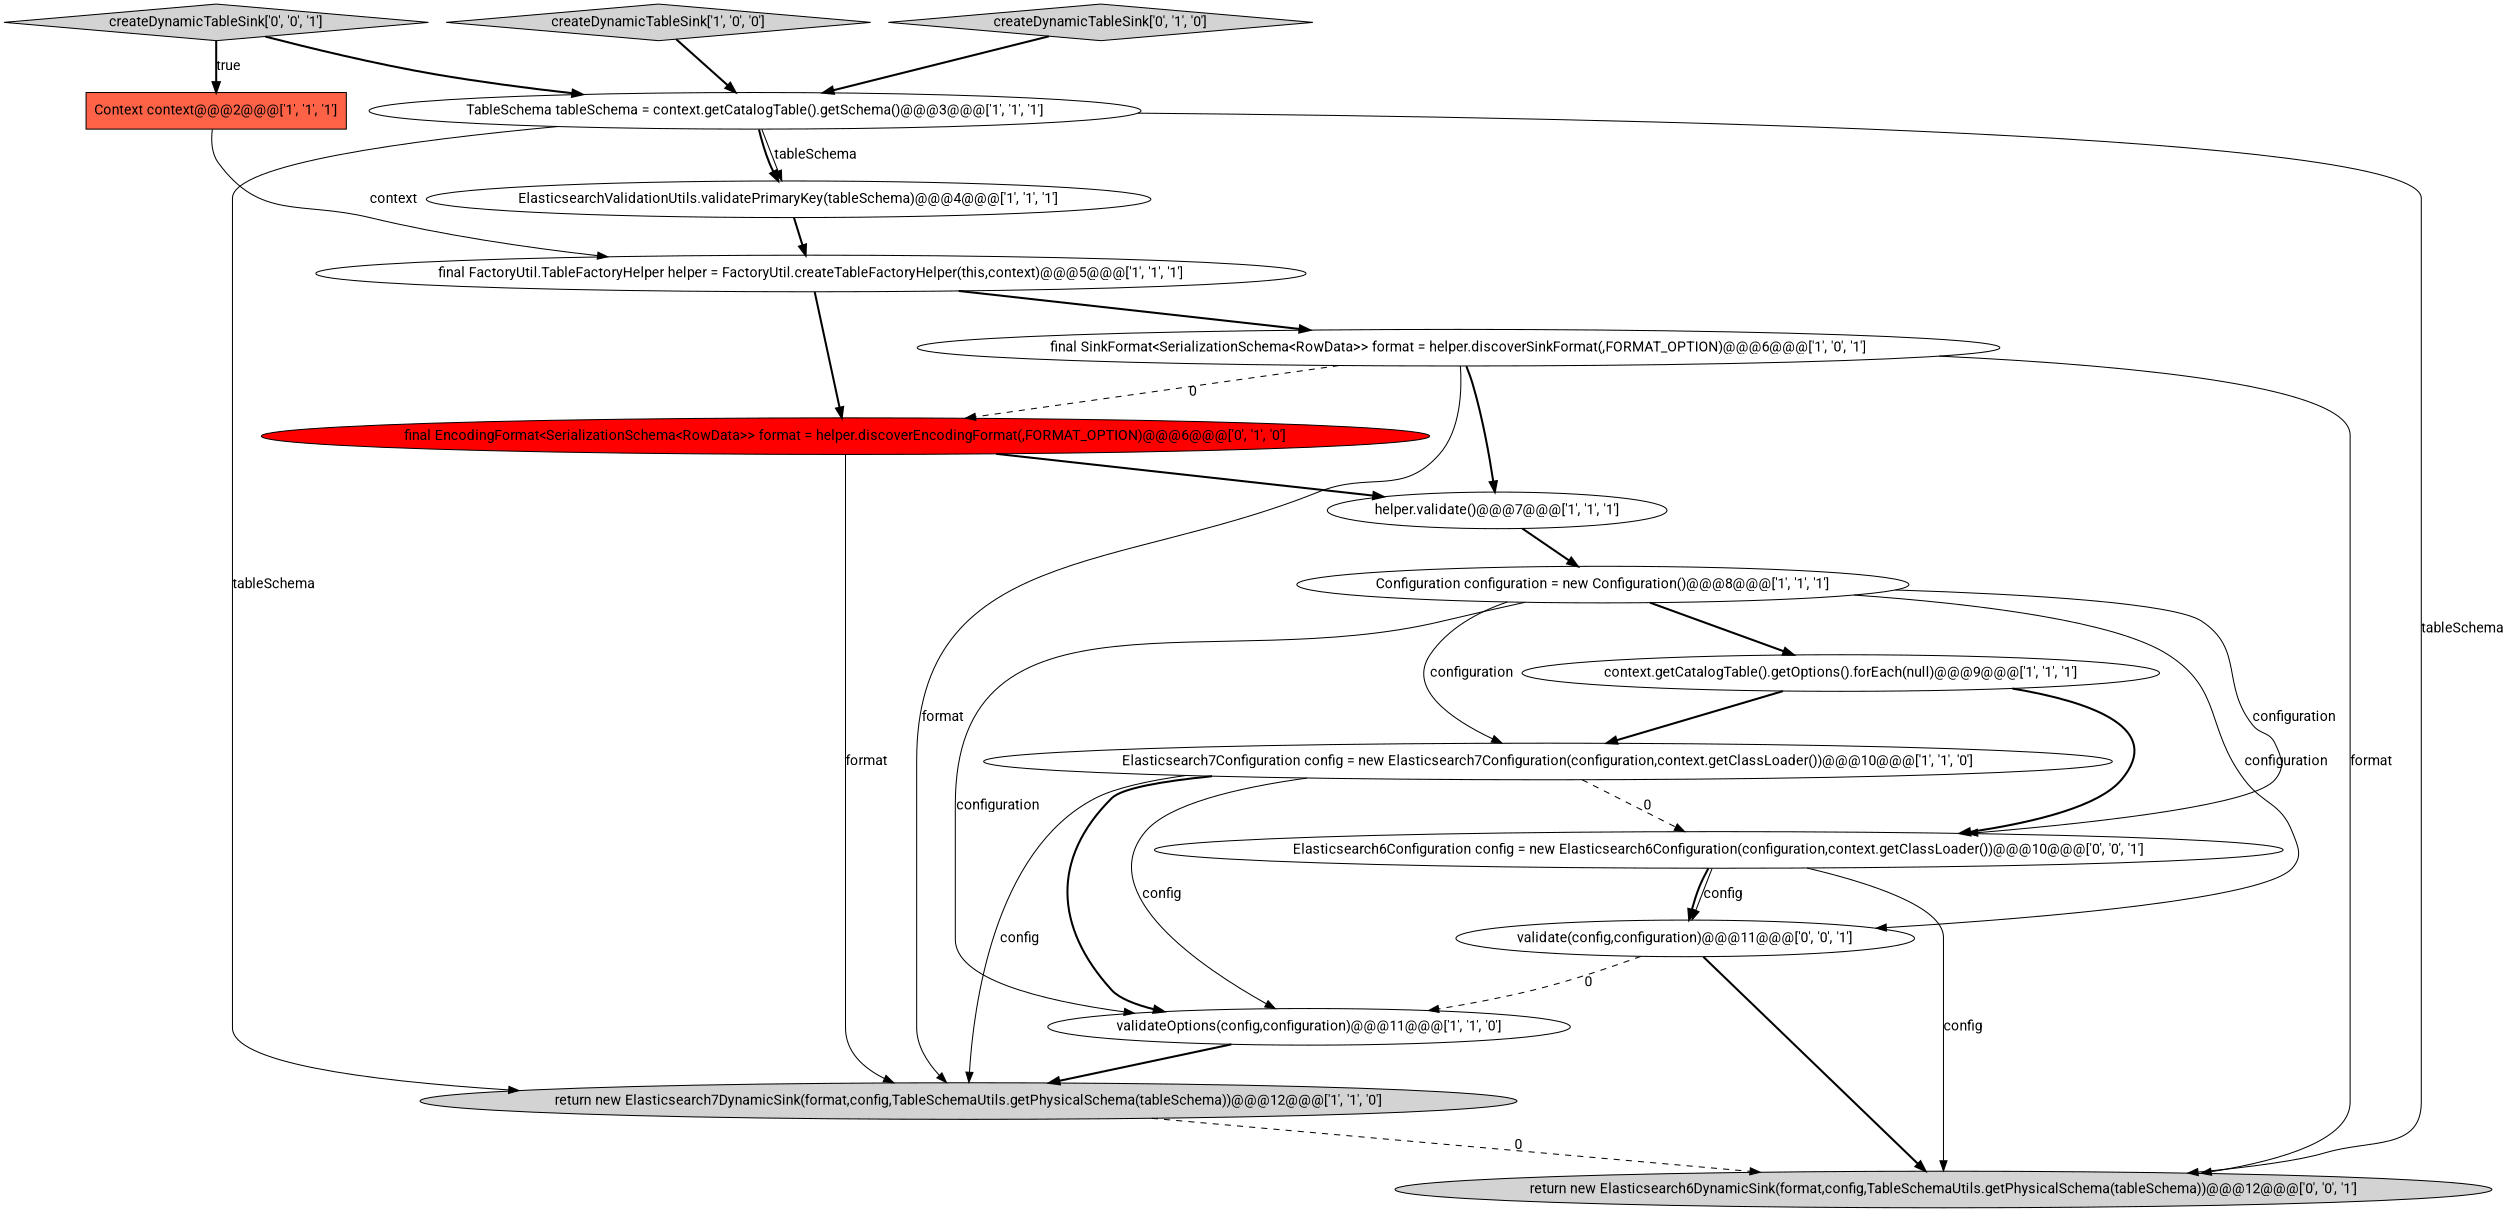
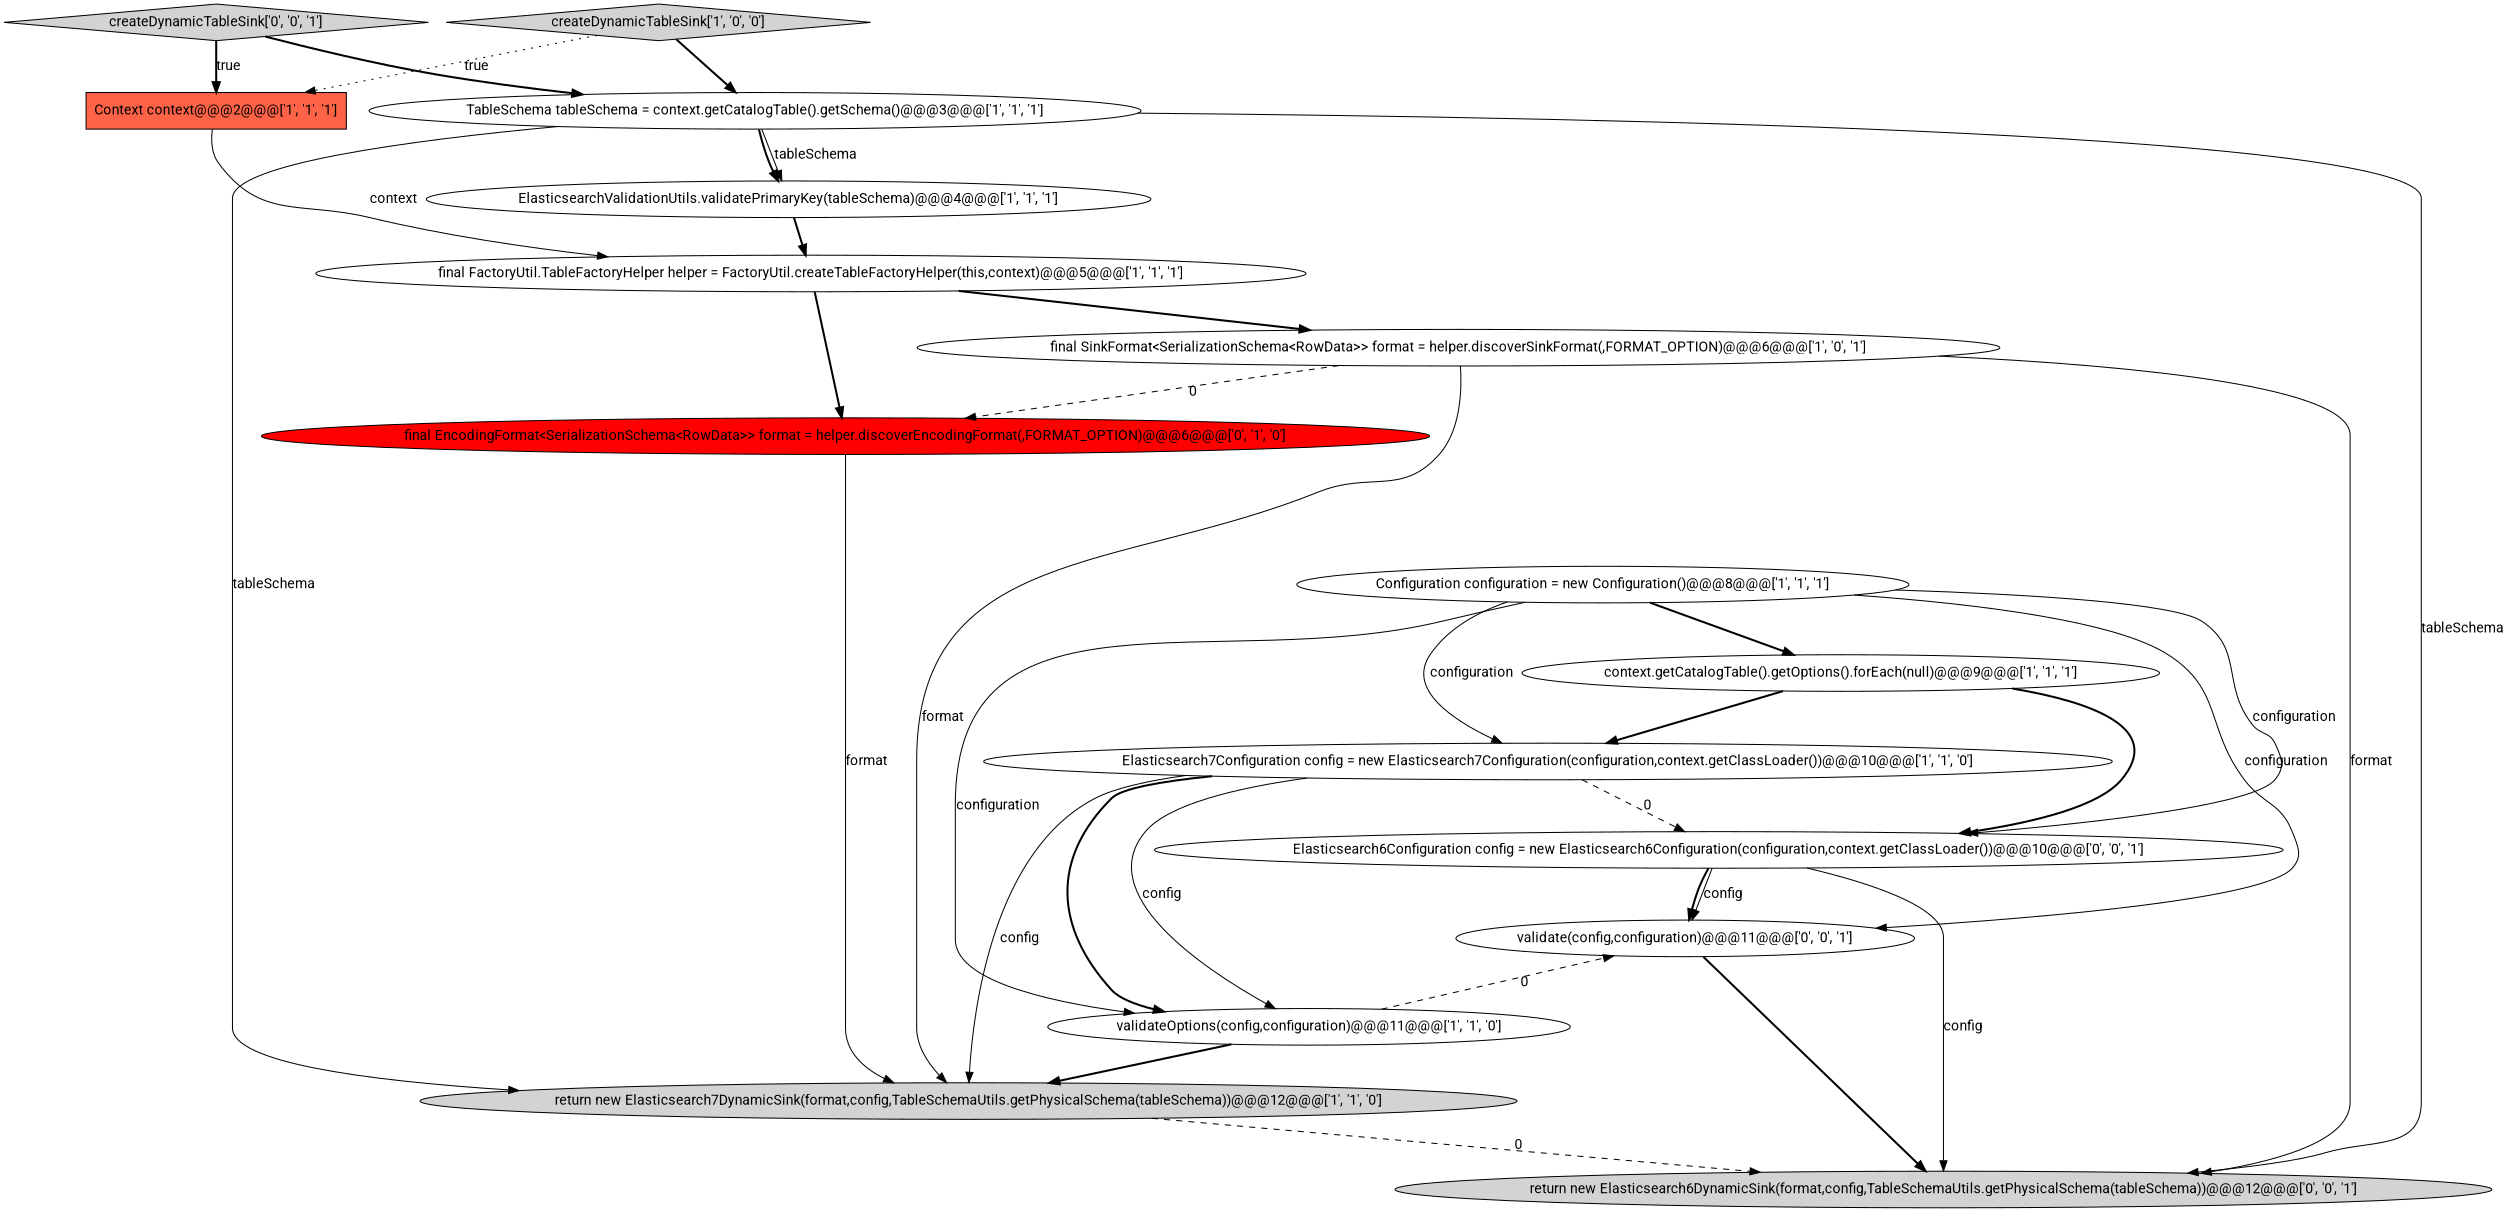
node "createDynamicTableSink['0', '1', '0']": removed
edge "createDynamicTableSink['1', '0', '0']" -> "Context context@@@2@@@['1', '1', '1']": added, label "true"
node "helper.validate()@@@7@@@['1', '1', '1']": removed
edge "validate(config,configuration)@@@11@@@['0', '0', '1']" -> "validateOptions(config,configuration)@@@11@@@['1', '1', '0']": reversed
